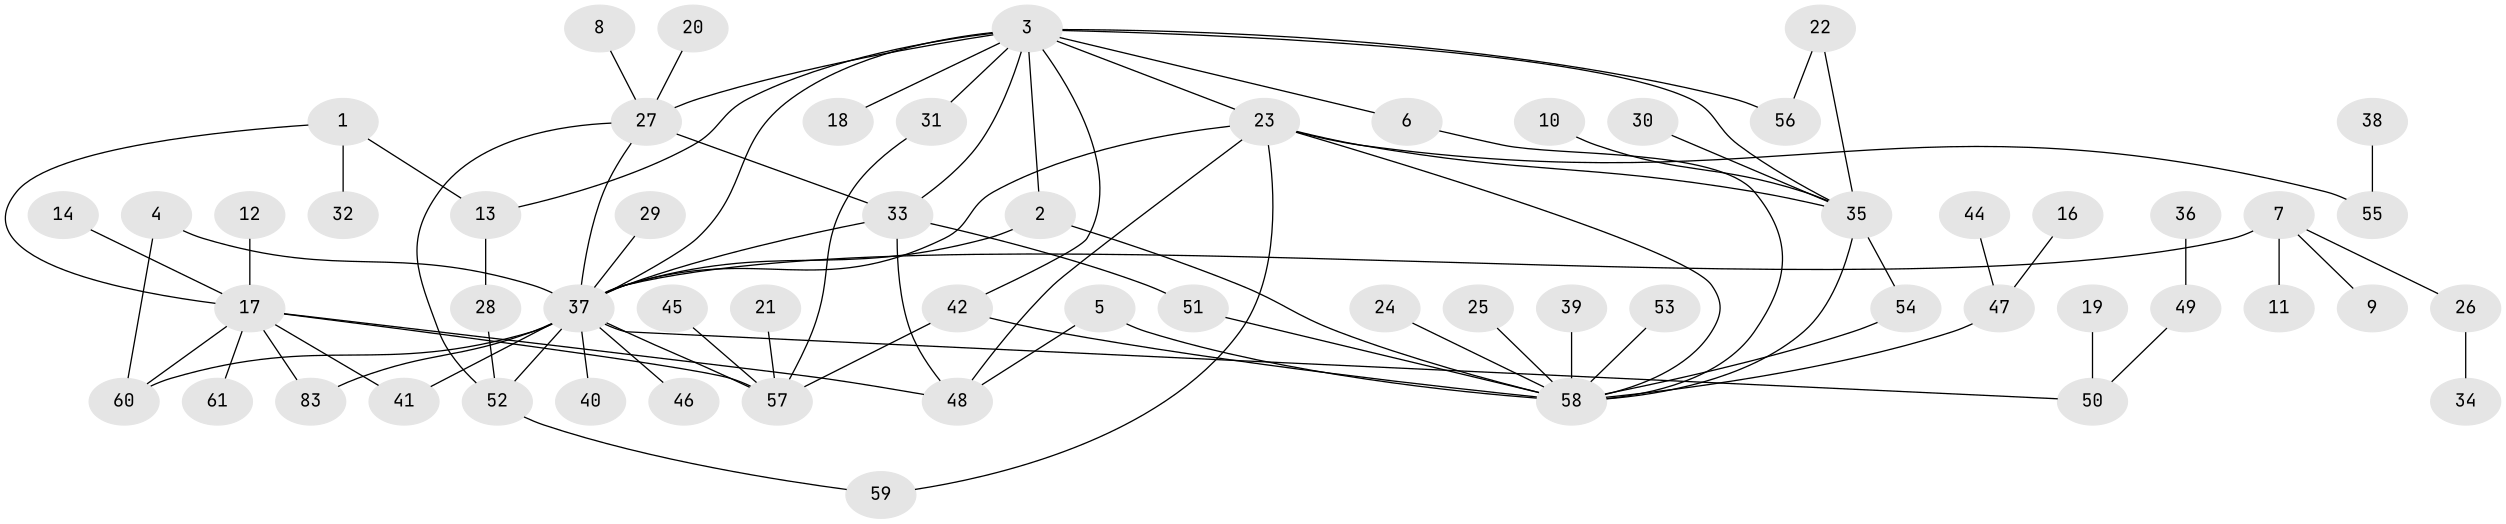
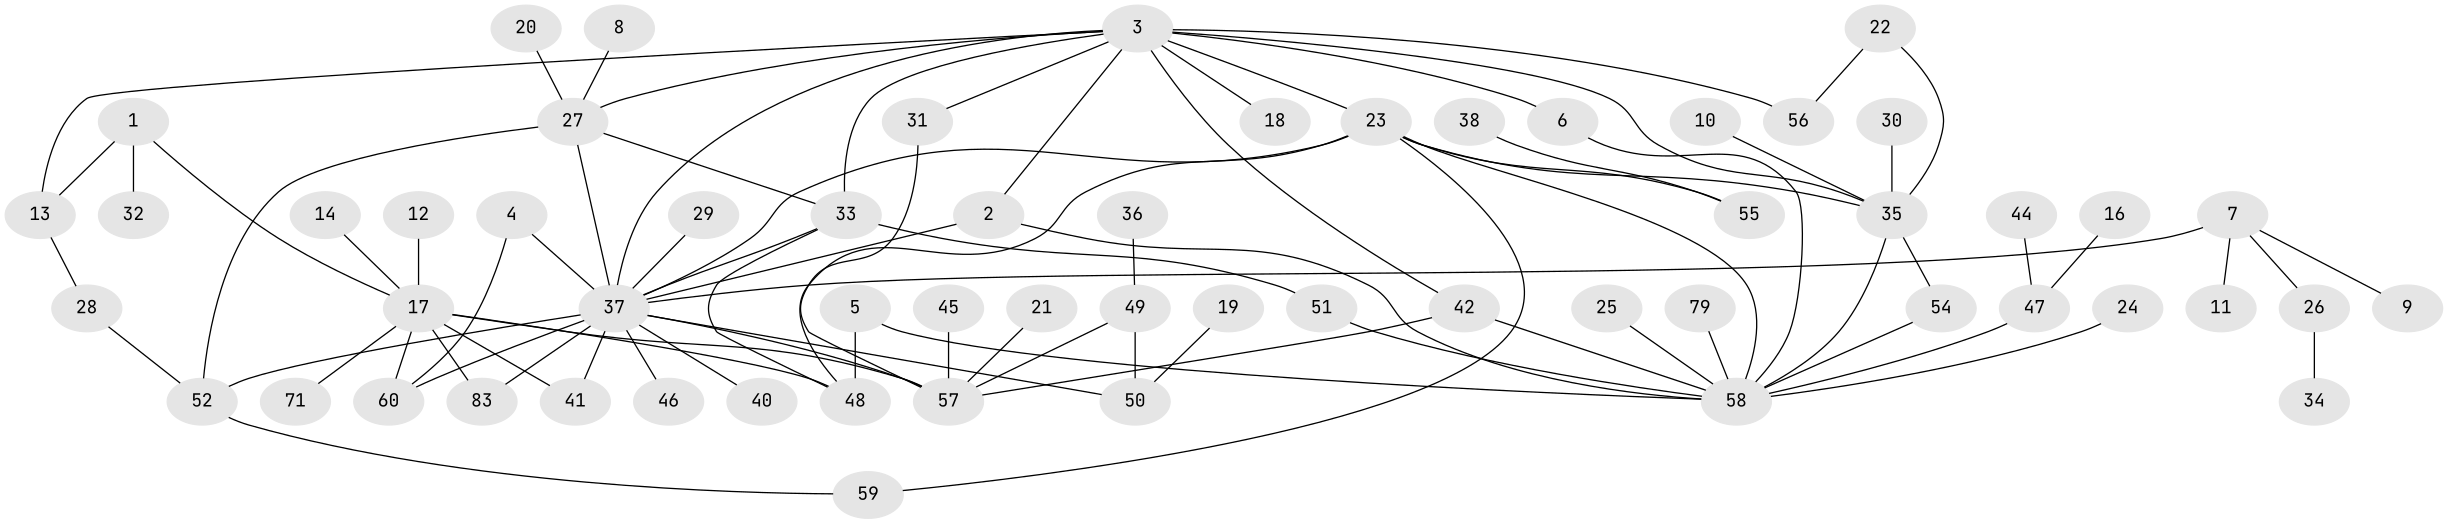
node "39": label "39" -> "79"
node "53": removed
edge "49" -- "57": added
node "61": label "61" -> "71"
